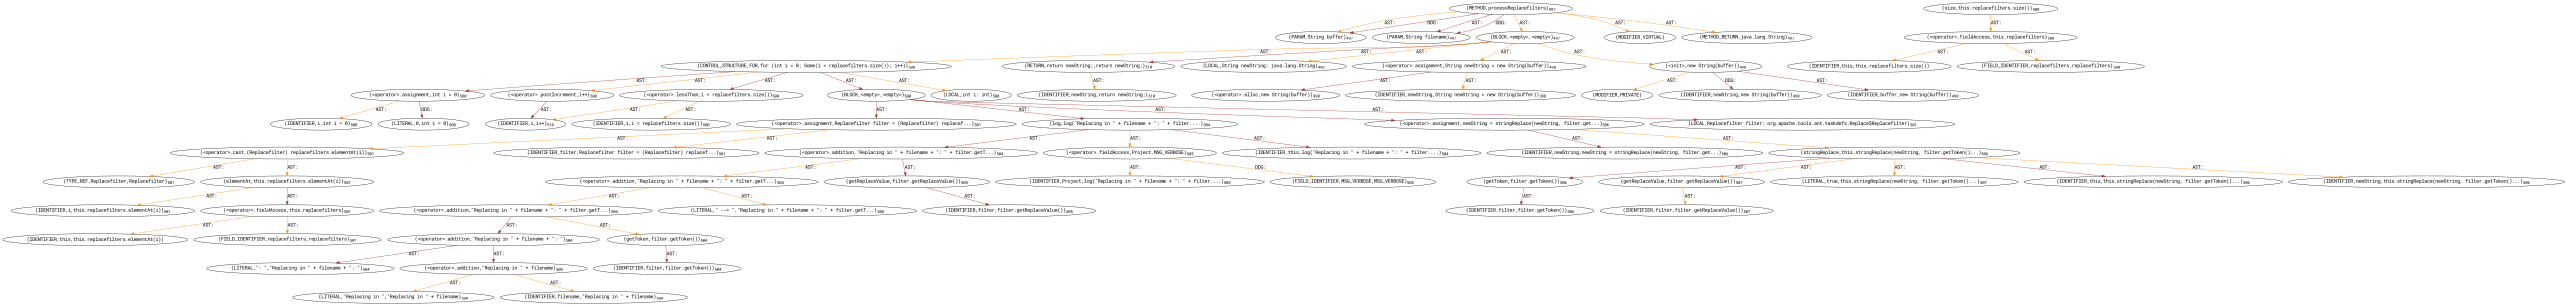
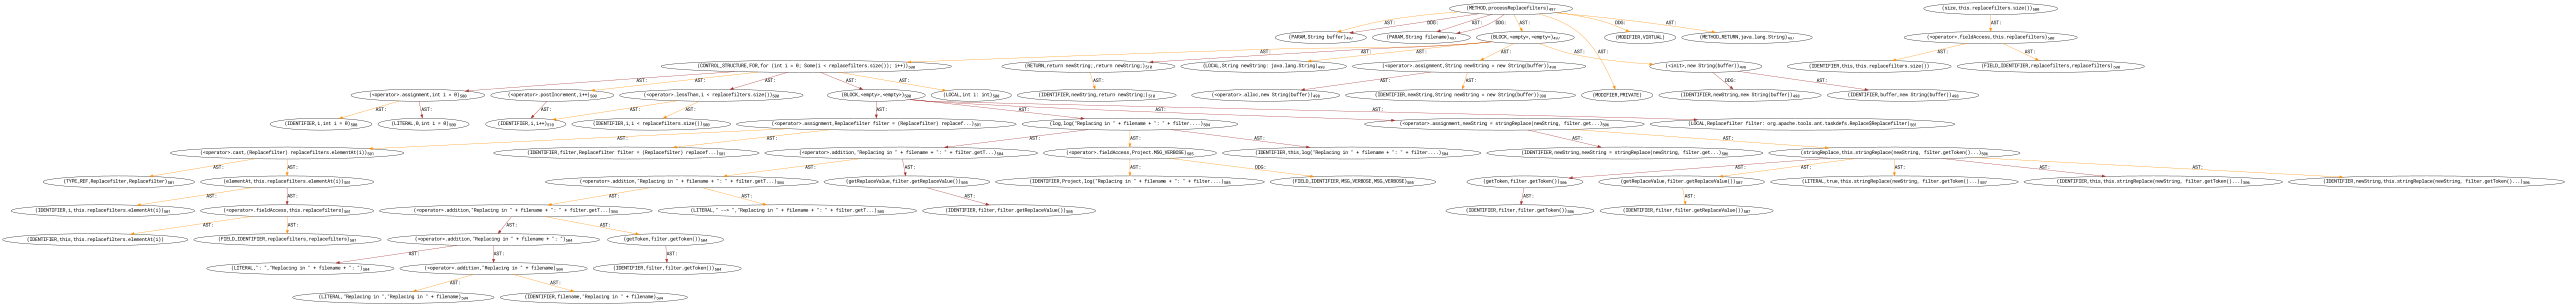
edge "(METHOD,processReplacefilters)" -> "(MODIFIER,VIRTUAL)": label "AST: " -> "DDG: "
edge "(<init>,new String(buffer))" -> "(MODIFIER,PRIVATE)": now "(METHOD,processReplacefilters)" -> "(MODIFIER,PRIVATE)"
edge "(<operator>.assignment,int i = 0)" -> "(LITERAL,0,int i = 0)": label "DDG: " -> "AST: "
